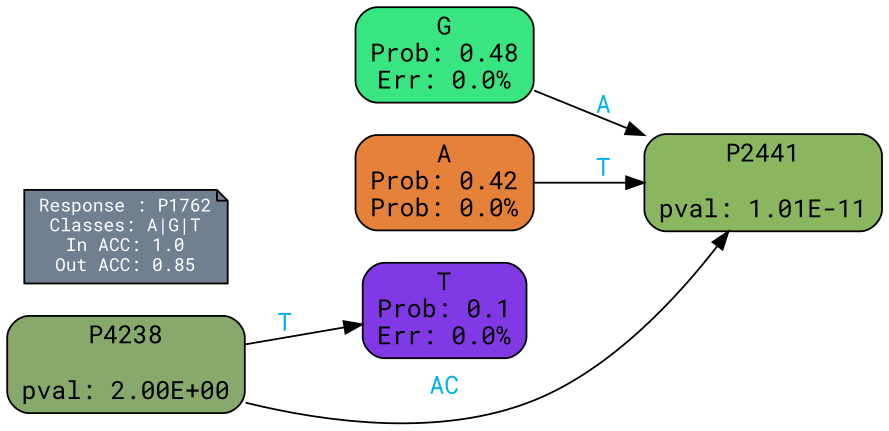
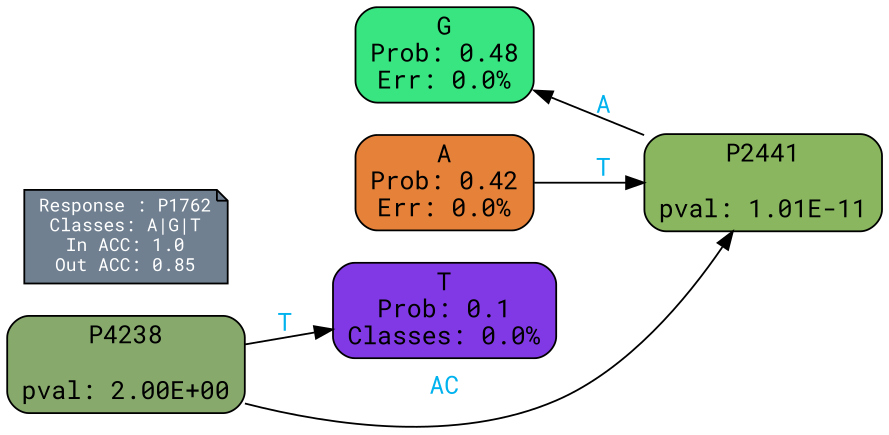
edge "G Prob: 0.48 Err: 0.0%" -> "P2441 pval: 1.01E-11": reversed
node "A Prob: 0.42 Prob: 0.0%": label "A Prob: 0.42 Prob: 0.0%" -> "A Prob: 0.42 Err: 0.0%"
node "T Prob: 0.1 Err: 0.0%": label "T Prob: 0.1 Err: 0.0%" -> "T Prob: 0.1 Classes: 0.0%"
